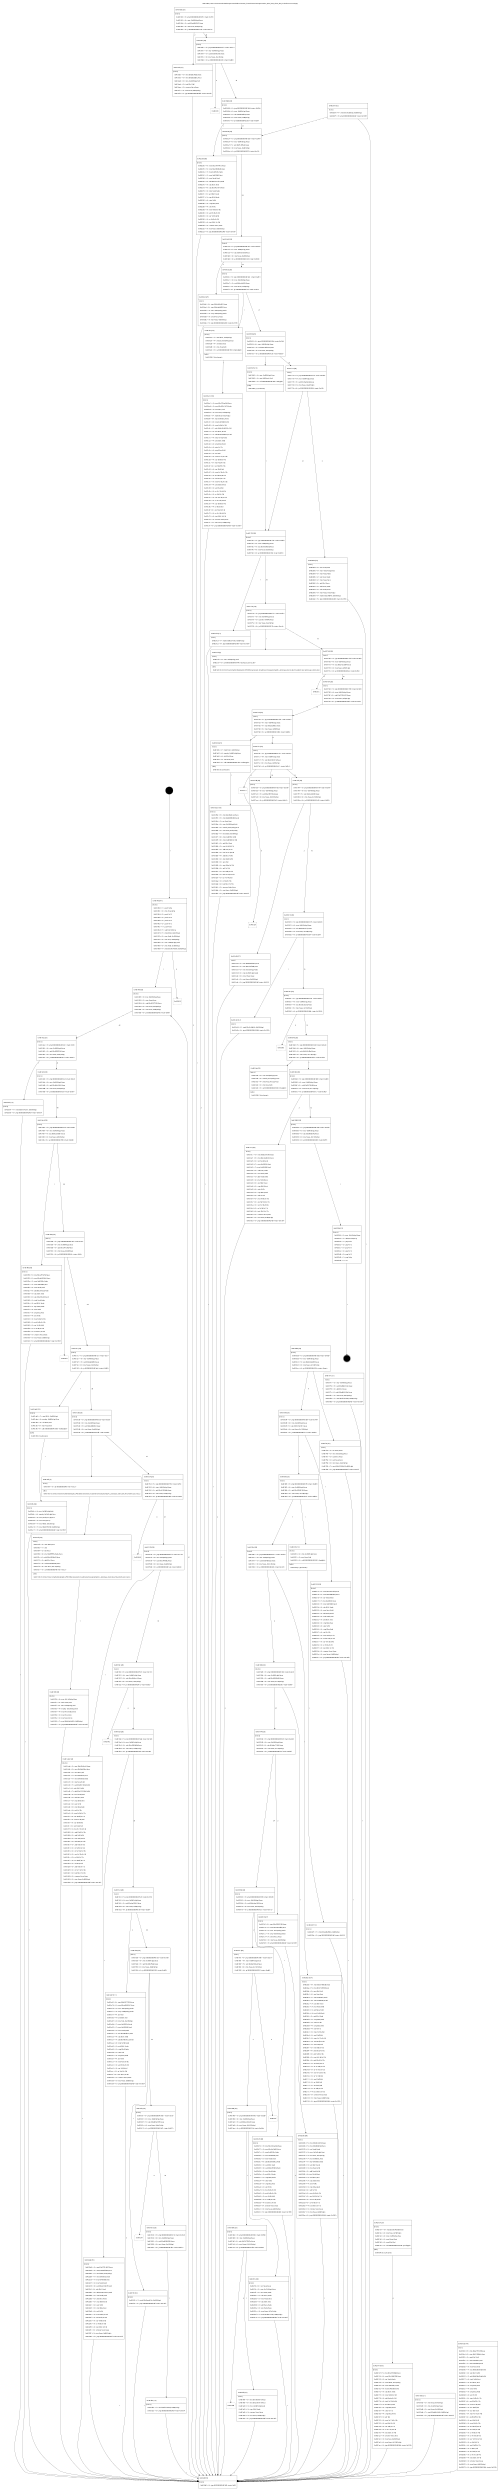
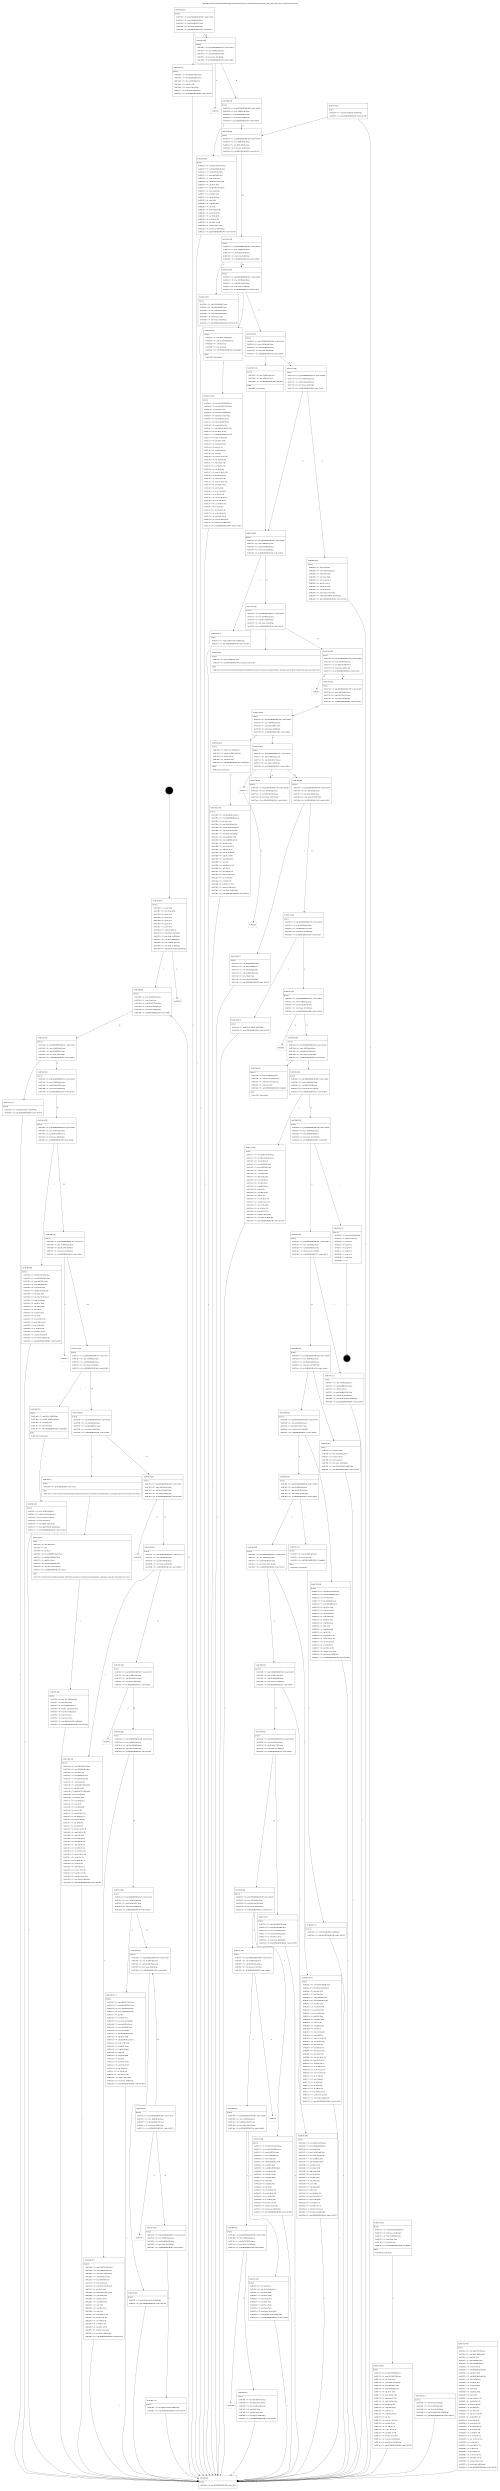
node "0x40189c [28]": added
edge "0x4015e0 [28]" -> "0x4015fc [28]": reversed
